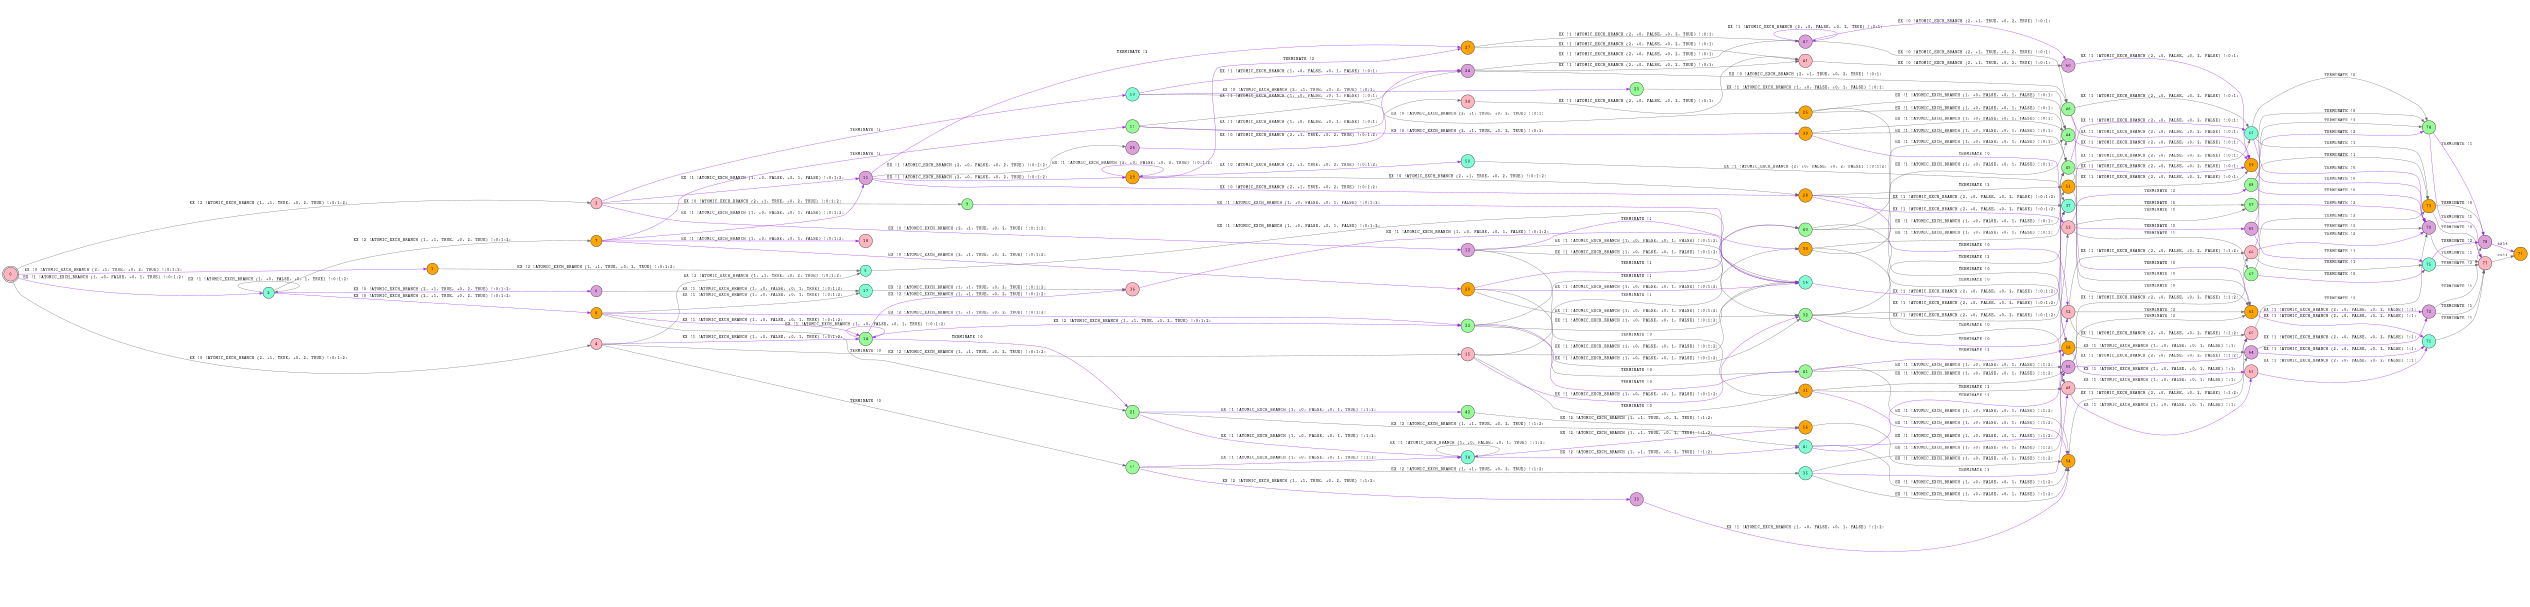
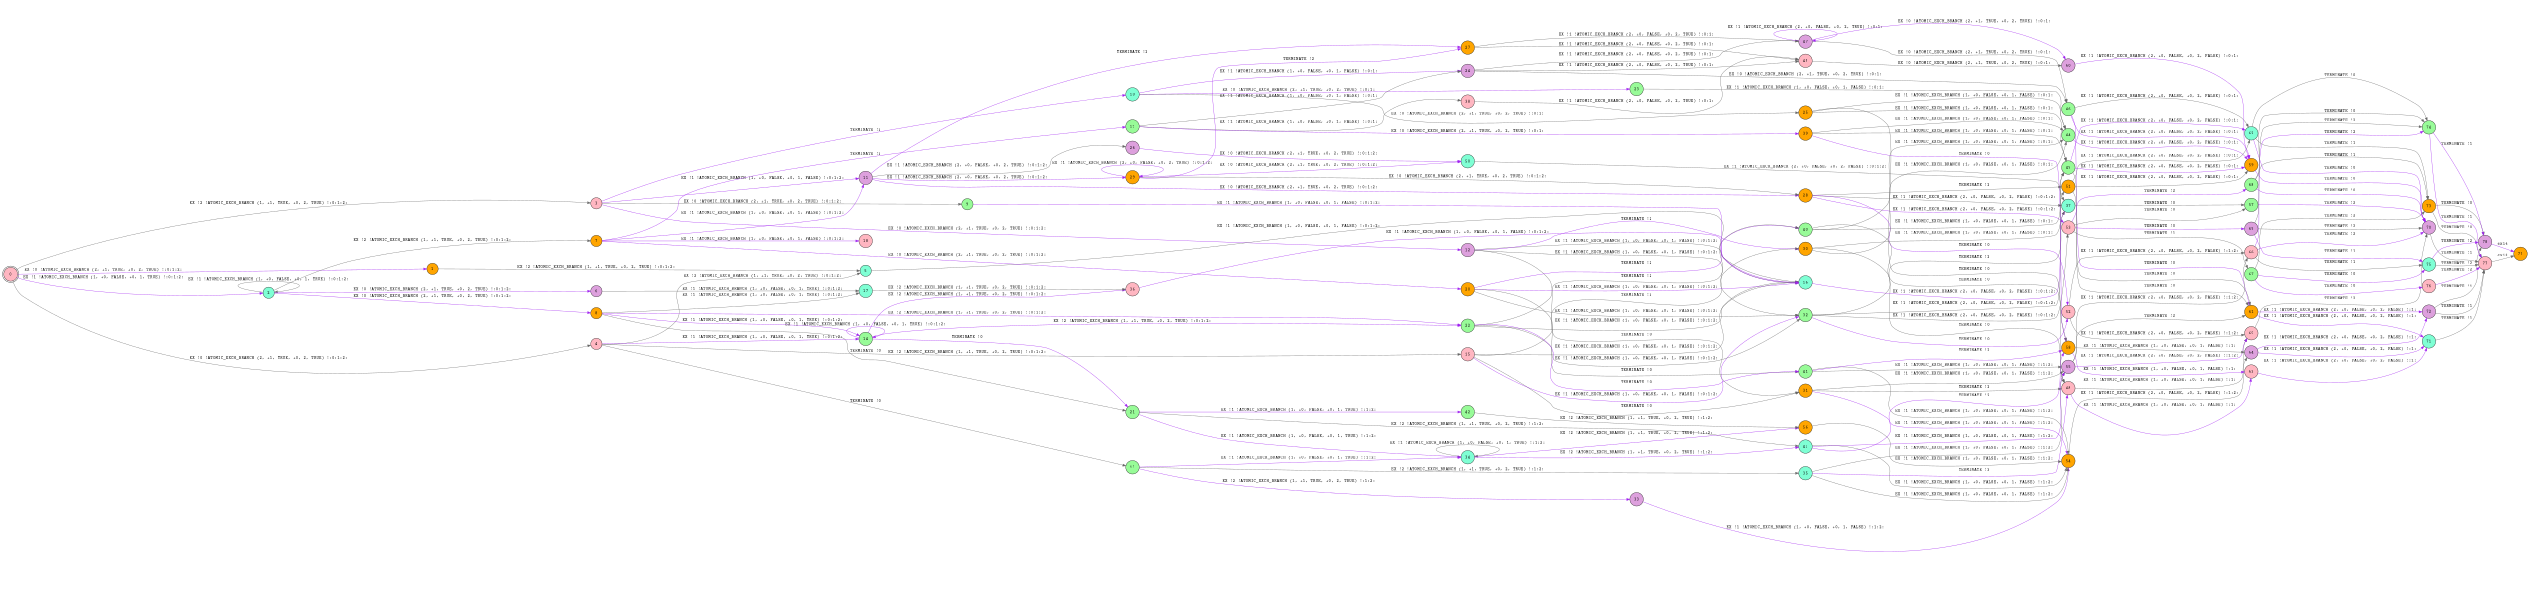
edge "26" -> "24": now "26" -> "50"
node "76": added
edge "52" -> "61": removed, label "TERMINATE !2"
